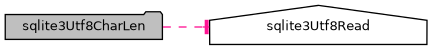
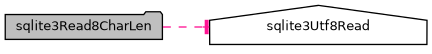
node "sqlite3Utf8CharLen": label "sqlite3Utf8CharLen" -> "sqlite3Read8CharLen"
